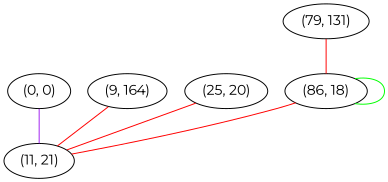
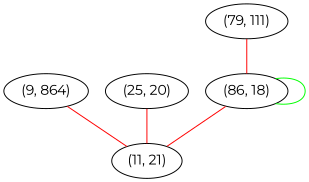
node "(79, 131)": label "(79, 131)" -> "(79, 111)"
node "(0, 0)": removed
node "(9, 164)": label "(9, 164)" -> "(9, 864)"
